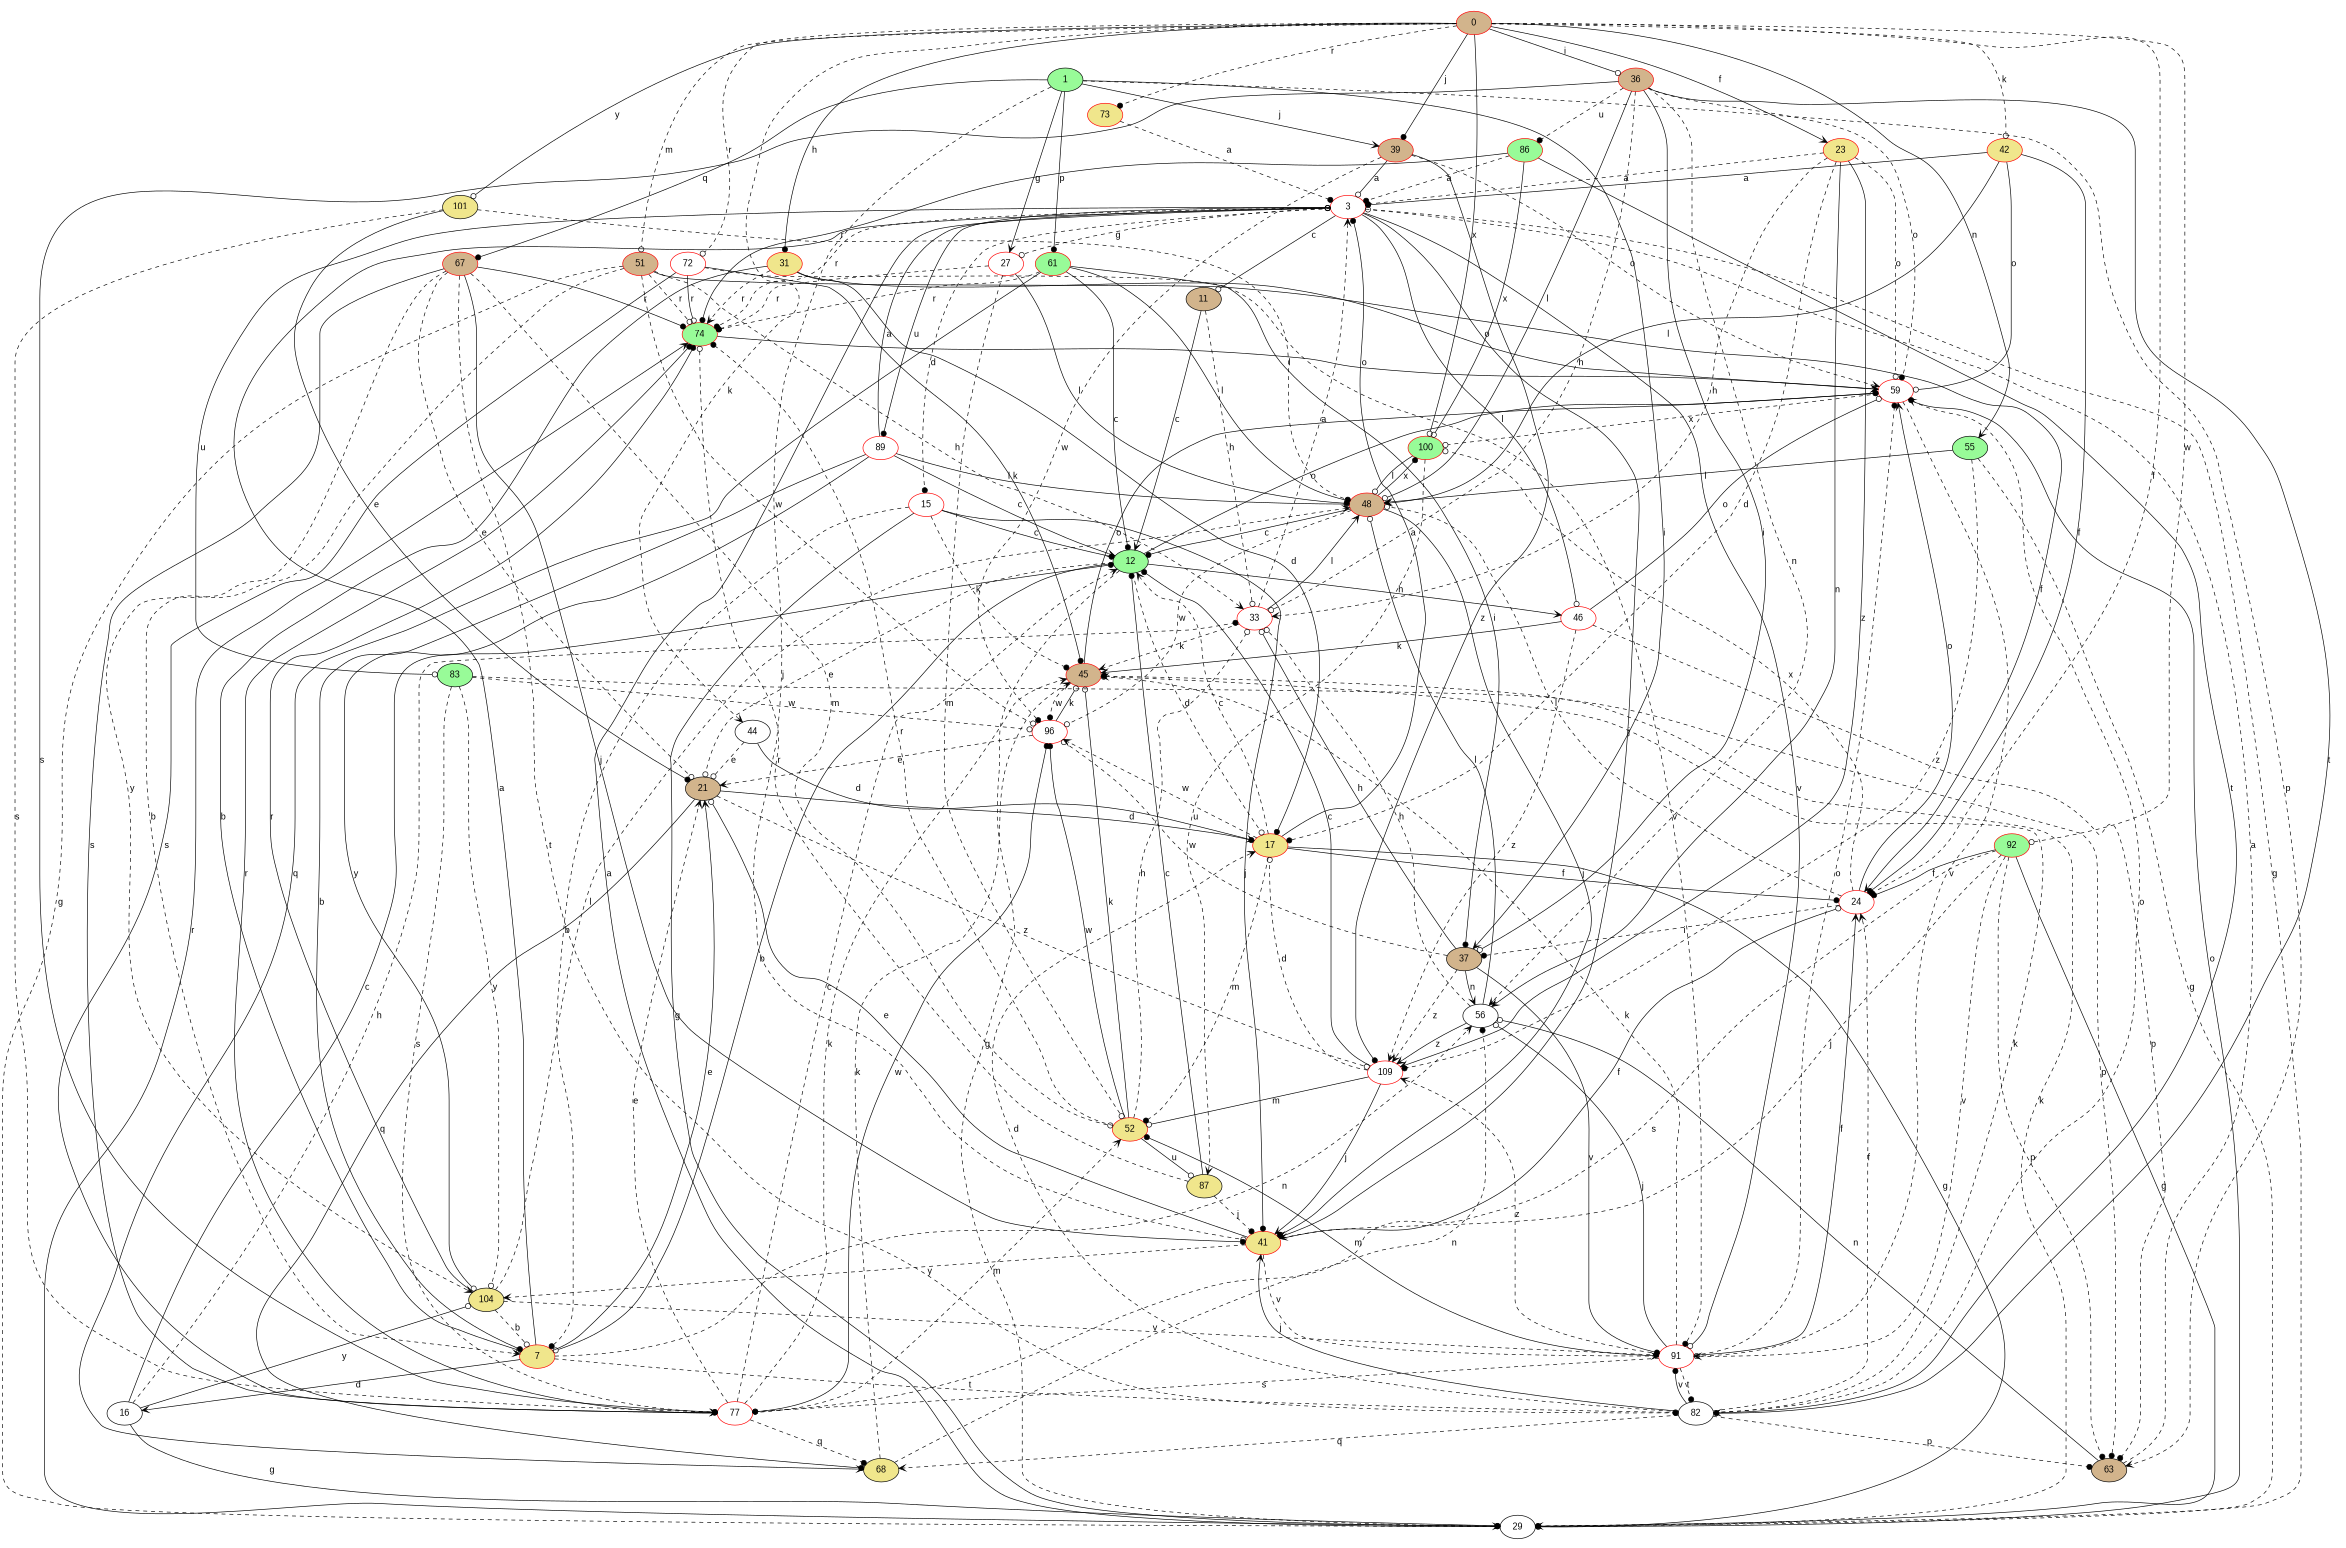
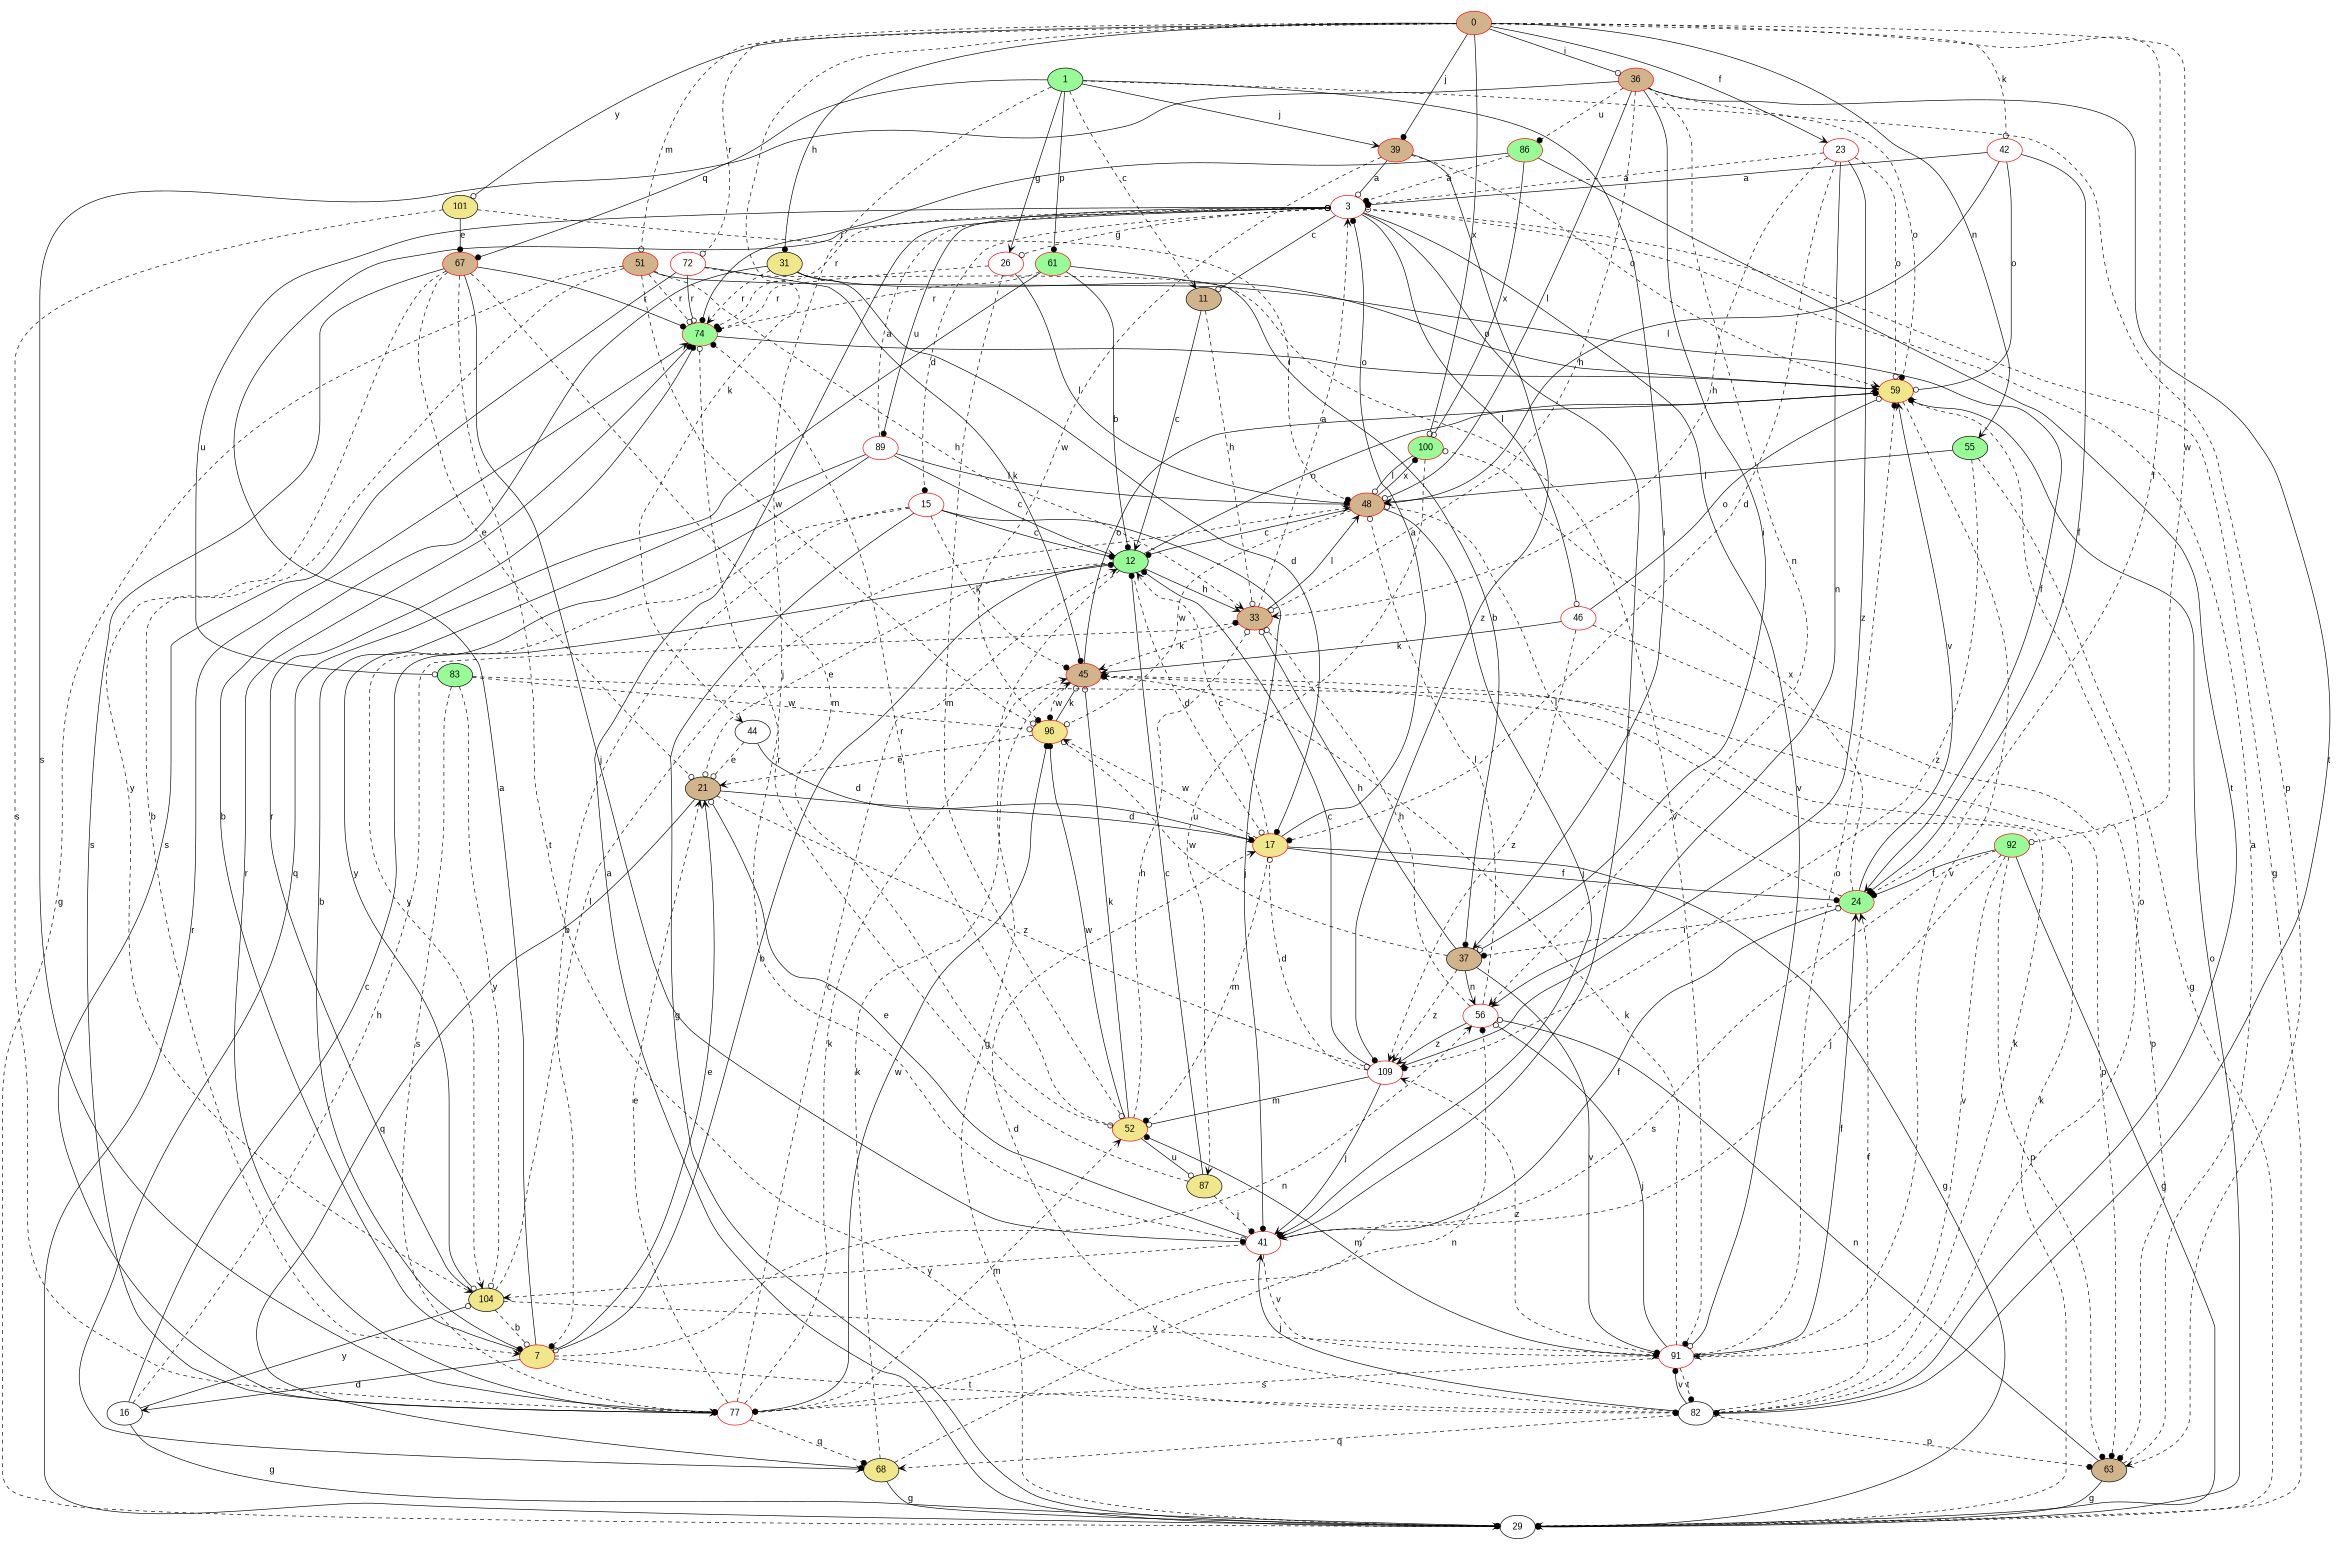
node "73": removed
node "23": fillcolor khaki -> white
node "42": fillcolor khaki -> white
edge "1" -> "11": added, label "c"
edge "89" -> "3": style solid -> dashed
node "31": color red -> black
node "27": label "27" -> "26"
edge "61" -> "48": removed, label "l"
node "59": fillcolor white -> khaki
edge "59" -> "100": removed, label "x"
edge "61" -> "12": label "c" -> "b"
edge "101" -> "21": now "101" -> "67"
edge "12" -> "46": now "12" -> "33"
node "33": fillcolor white -> tan
edge "61" -> "37": label "i" -> "b"
edge "24" -> "59": label "o" -> "v"
edge "15" -> "104": added, label "y"
node "96": fillcolor white -> khaki
edge "56" -> "48": style solid -> dashed
node "24": fillcolor white -> palegreen
node "56": color black -> red
node "41": fillcolor khaki -> white
edge "68" -> "29": added, label "g"
edge "63" -> "29": added, label "g"
